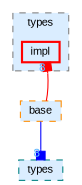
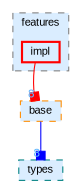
cluster "types": label "types" -> "features"
edge "base" -> "impl": reversed
